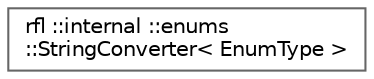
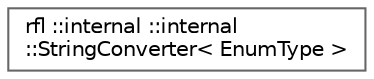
node "rfl ::internal ::enums ::StringConverter< EnumType >": label "rfl ::internal ::enums ::StringConverter< EnumType >" -> "rfl ::internal ::internal ::StringConverter< EnumType >"
